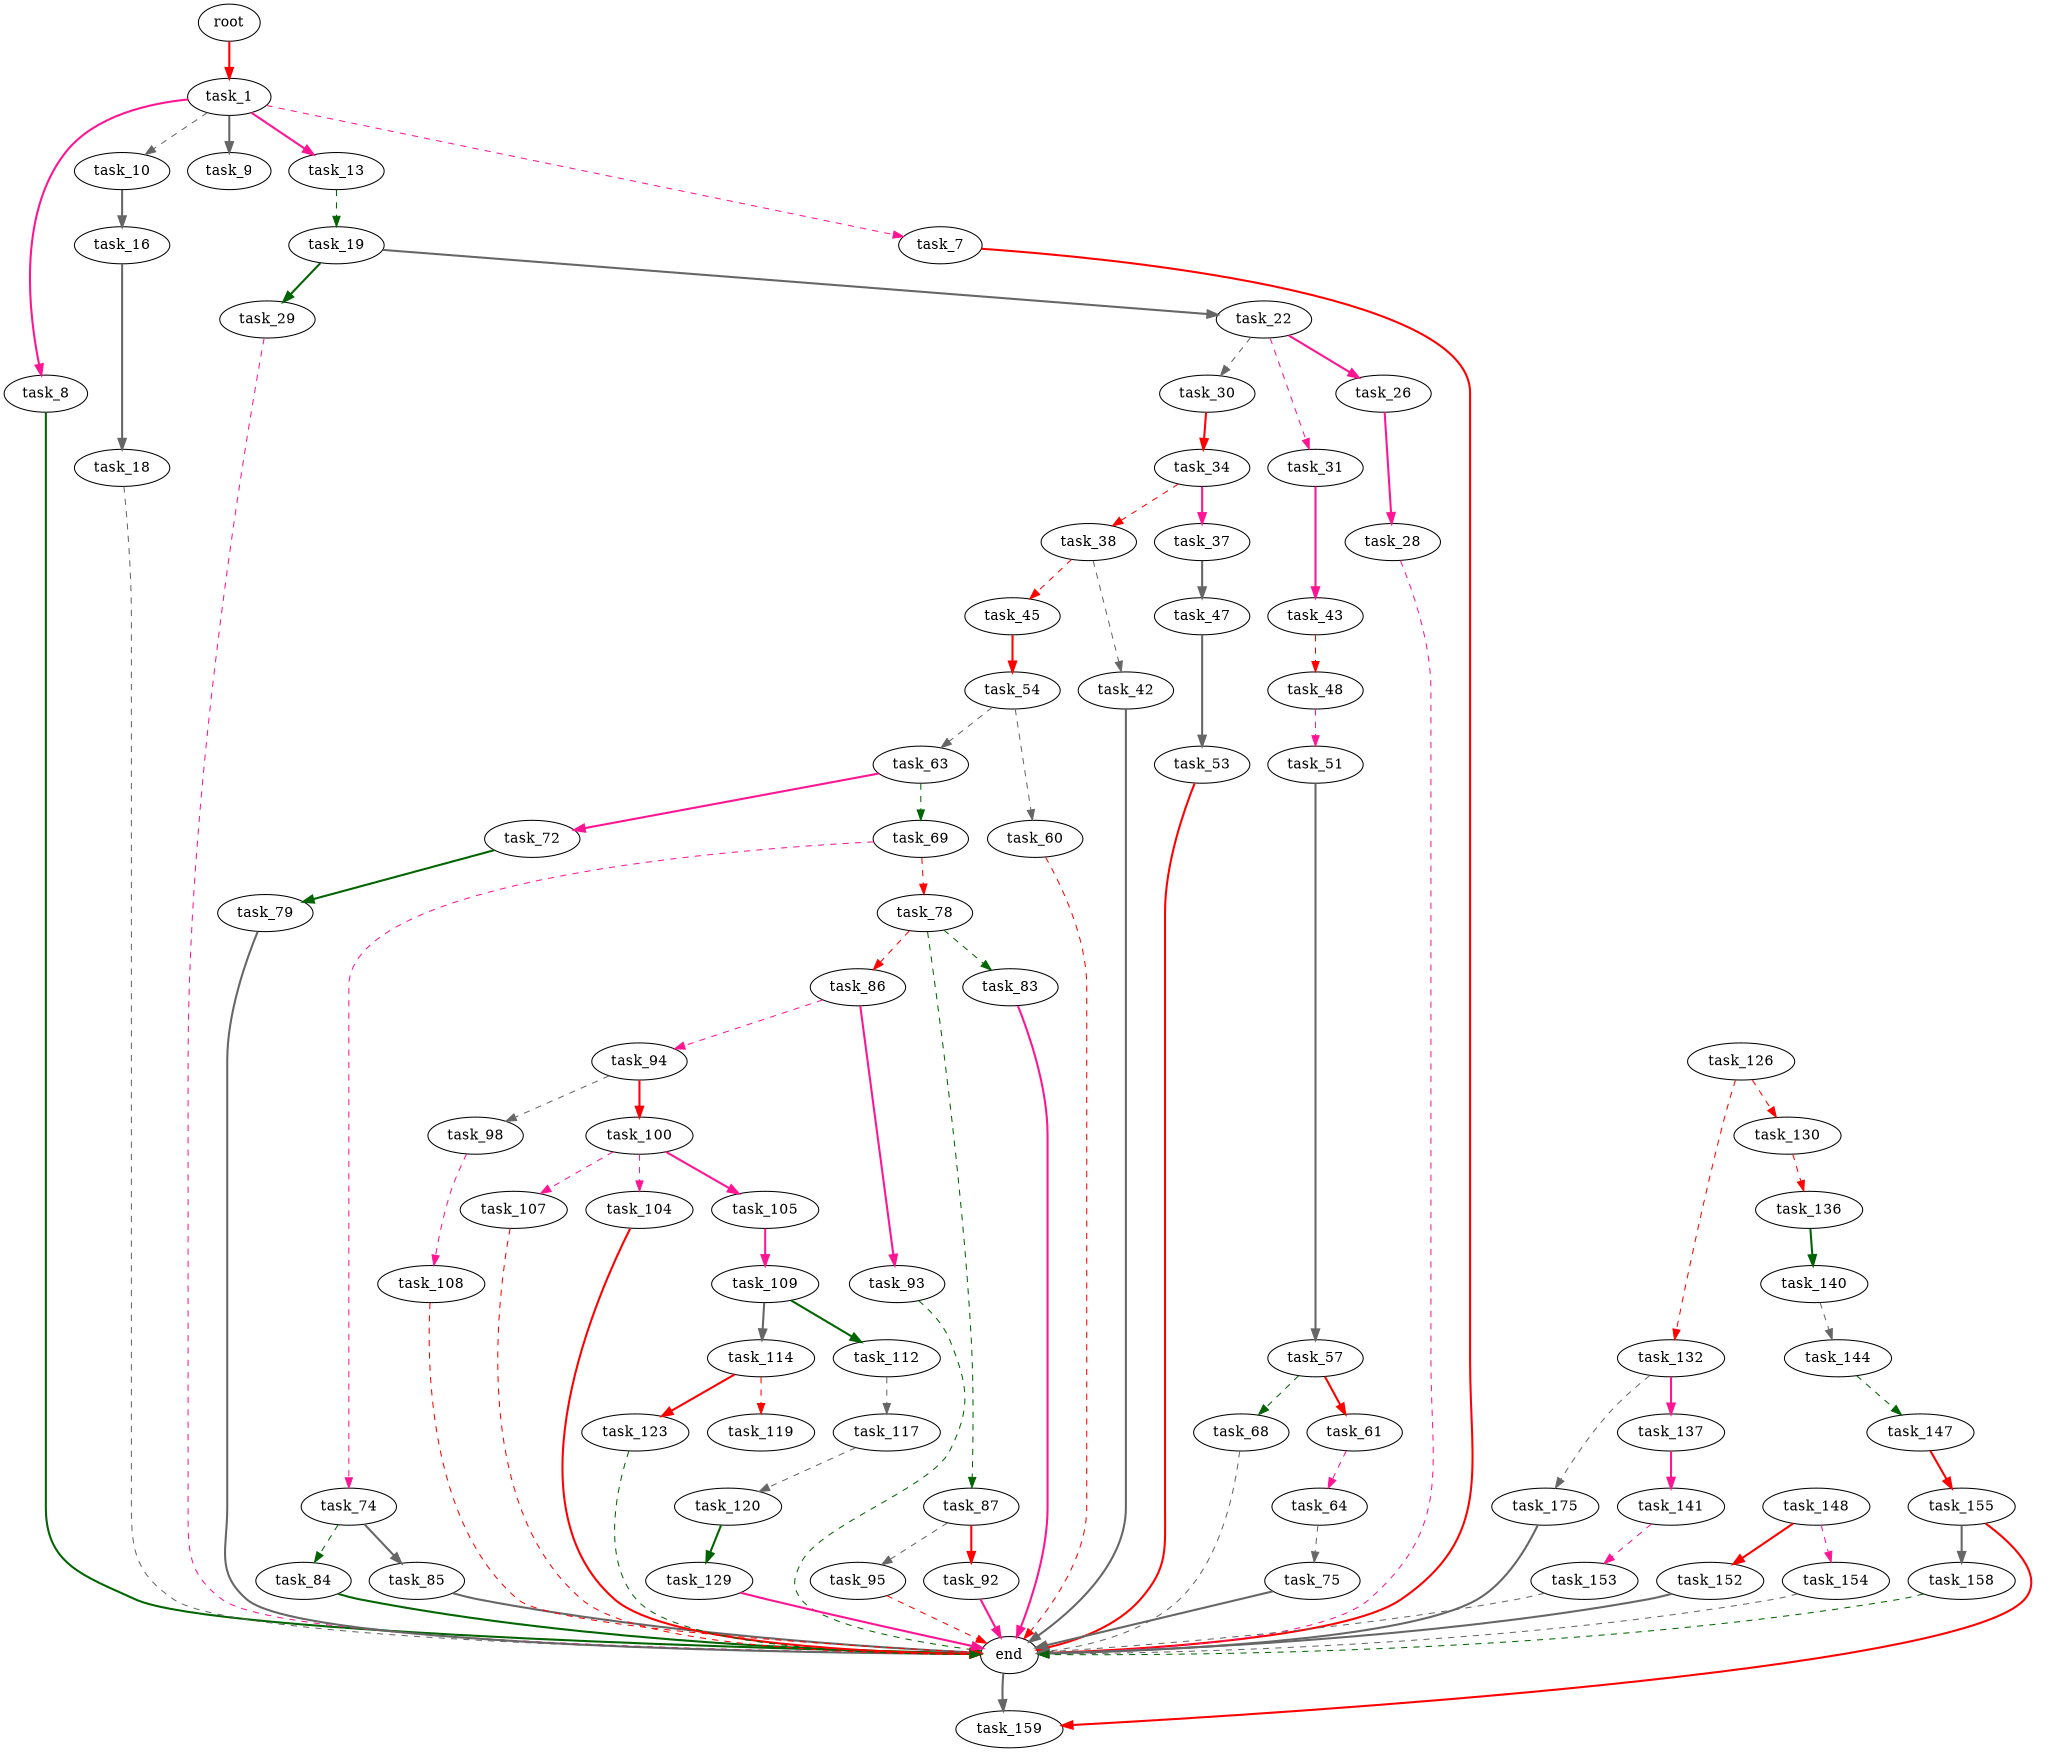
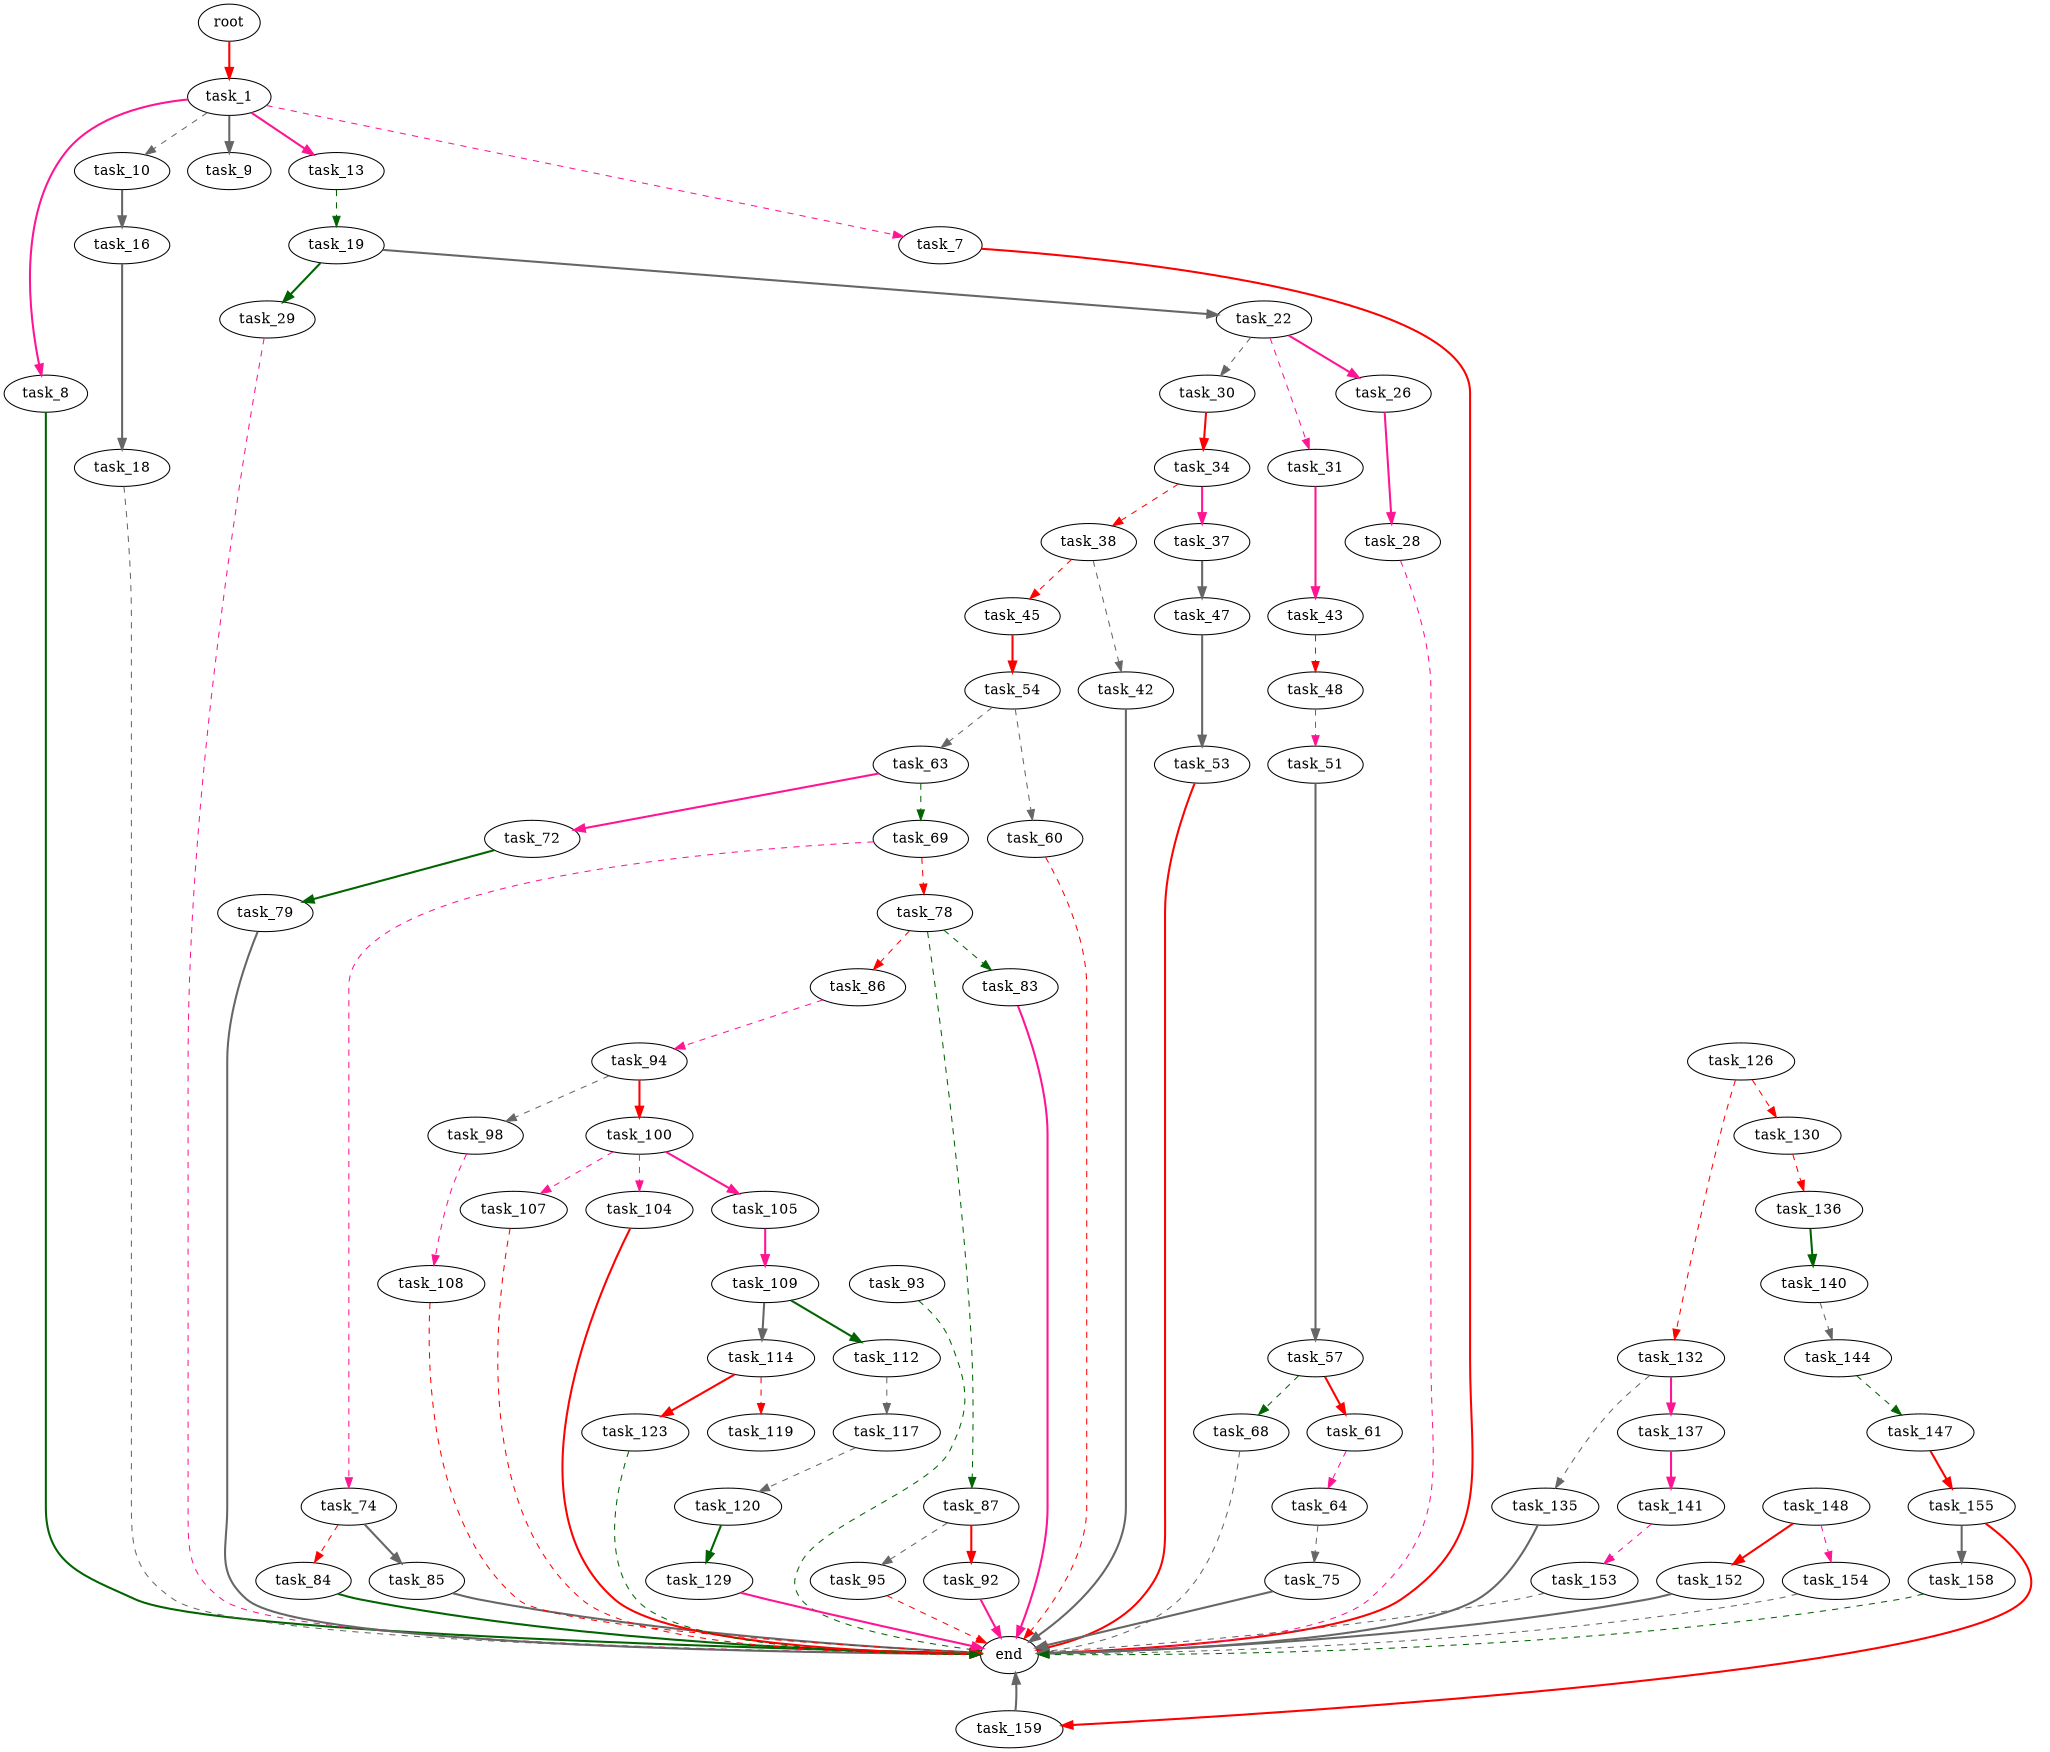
edge "task_86" -> "task_93": removed
node "task_175": label "task_175" -> "task_135"
edge "task_74" -> "task_84": color darkgreen -> red
edge "end" -> "task_159": reversed
